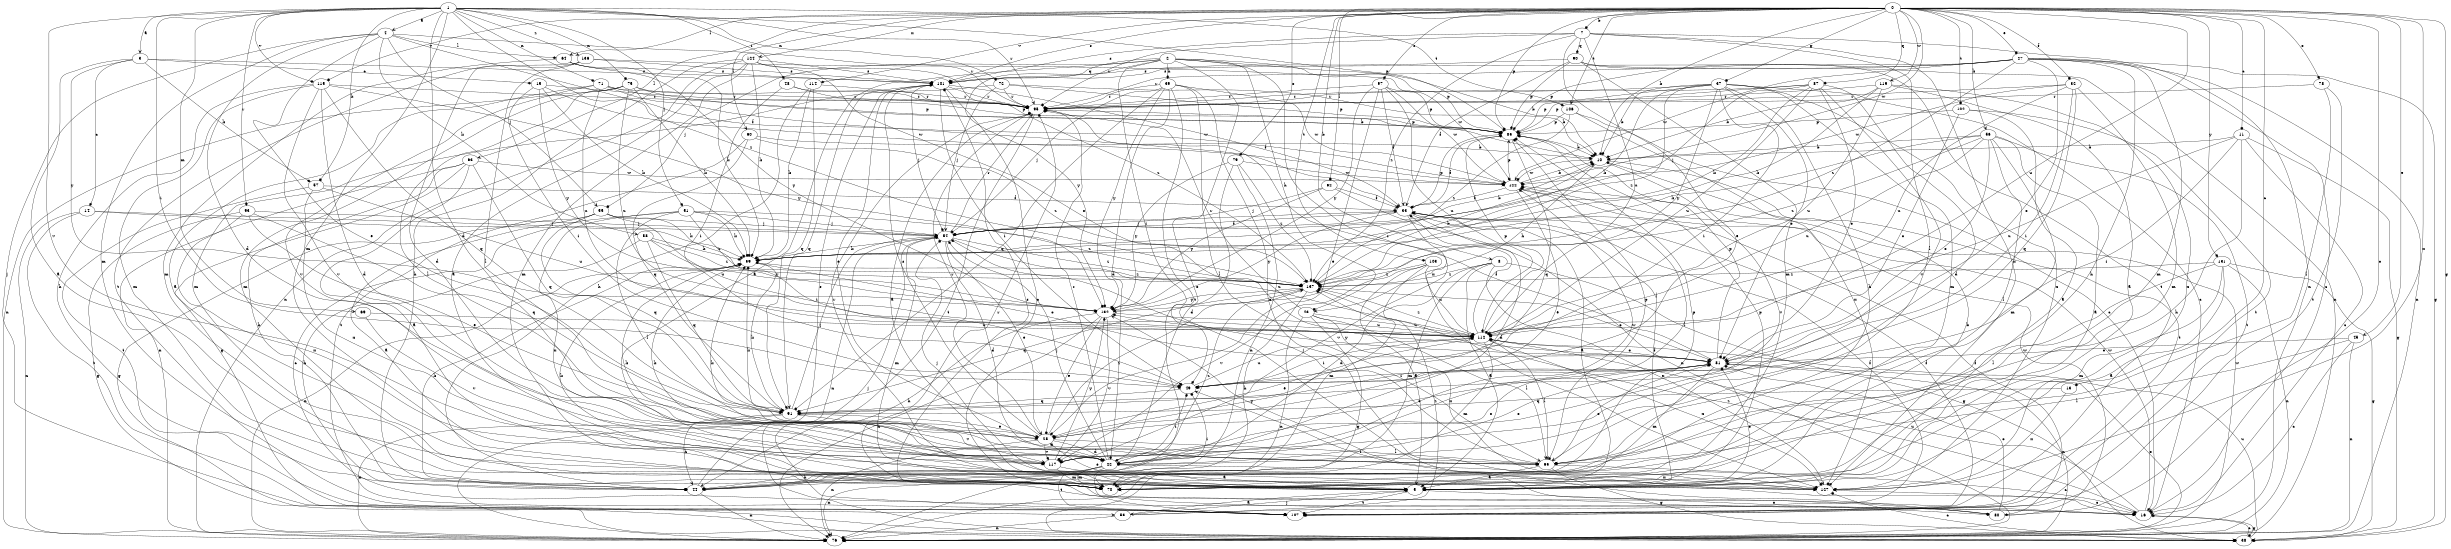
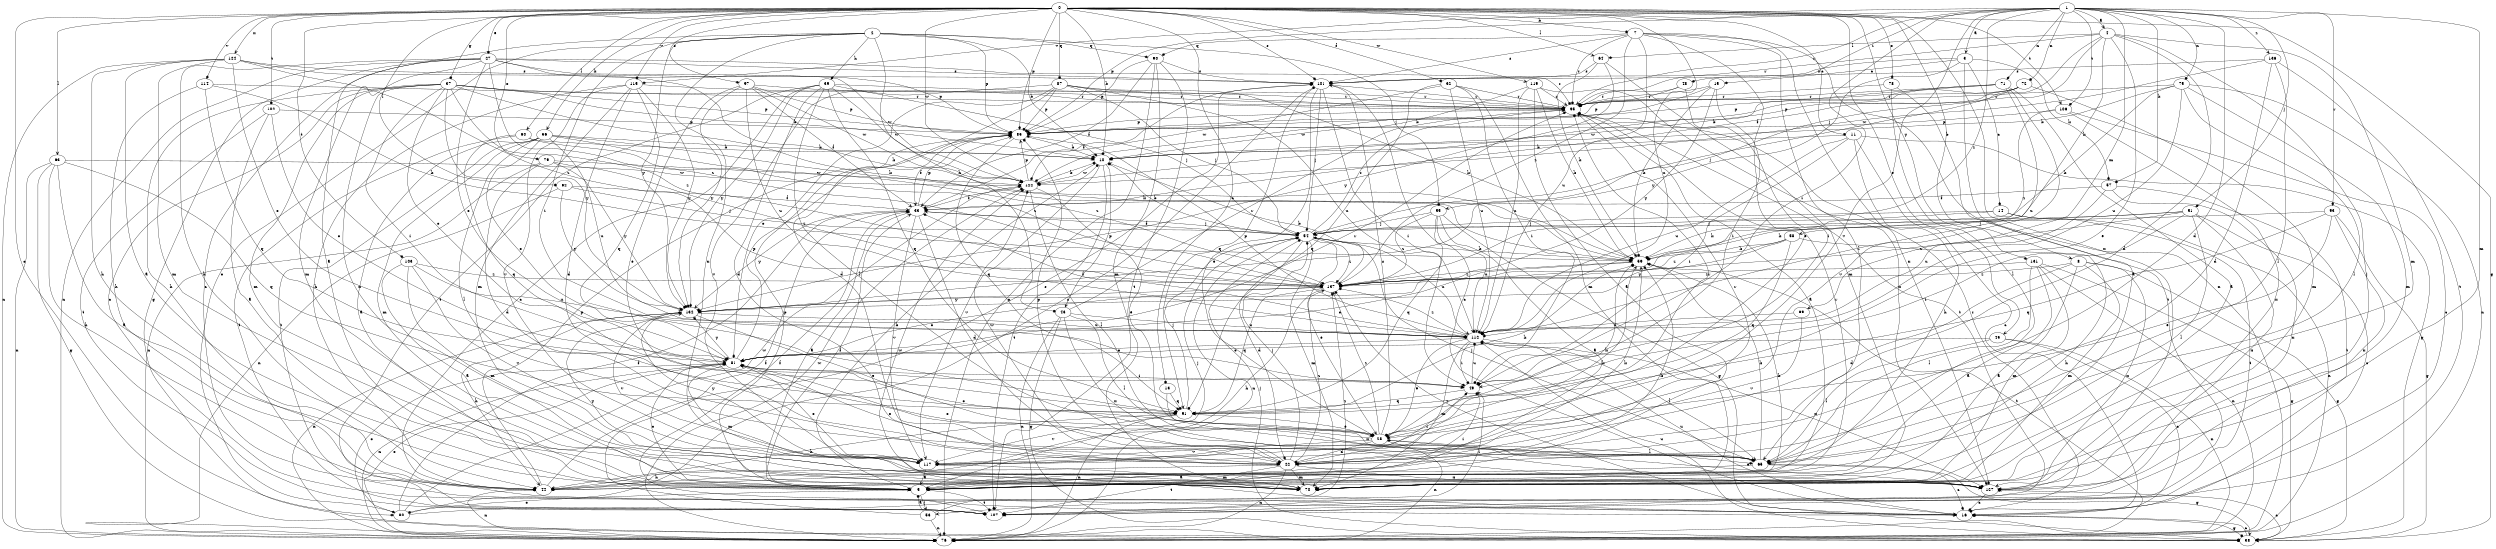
edge "2" -> "101": now "2" -> "90"
edge "10" -> "43": label "h" -> "p"
edge "59" -> "76": label "n" -> "t"
